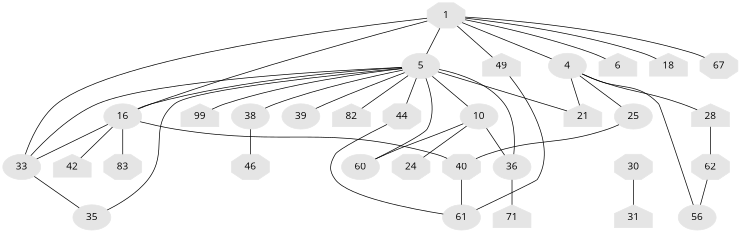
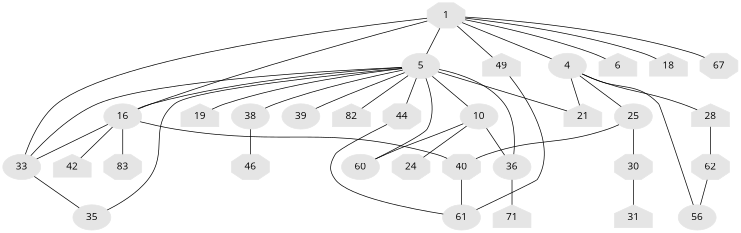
node "99": label "99" -> "19"
edge "25" -- "30": added
